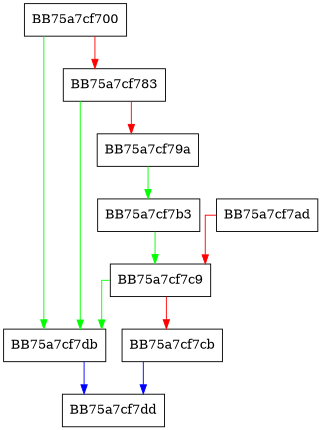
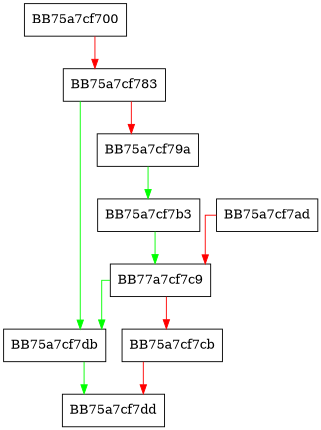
edge "BB75a7cf700" -> "BB75a7cf7db": removed
node "BB75a7cf7c9": label "BB75a7cf7c9" -> "BB77a7cf7c9"
edge "BB75a7cf7db" -> "BB75a7cf7dd": color blue -> green
edge "BB75a7cf7cb" -> "BB75a7cf7dd": color blue -> red
